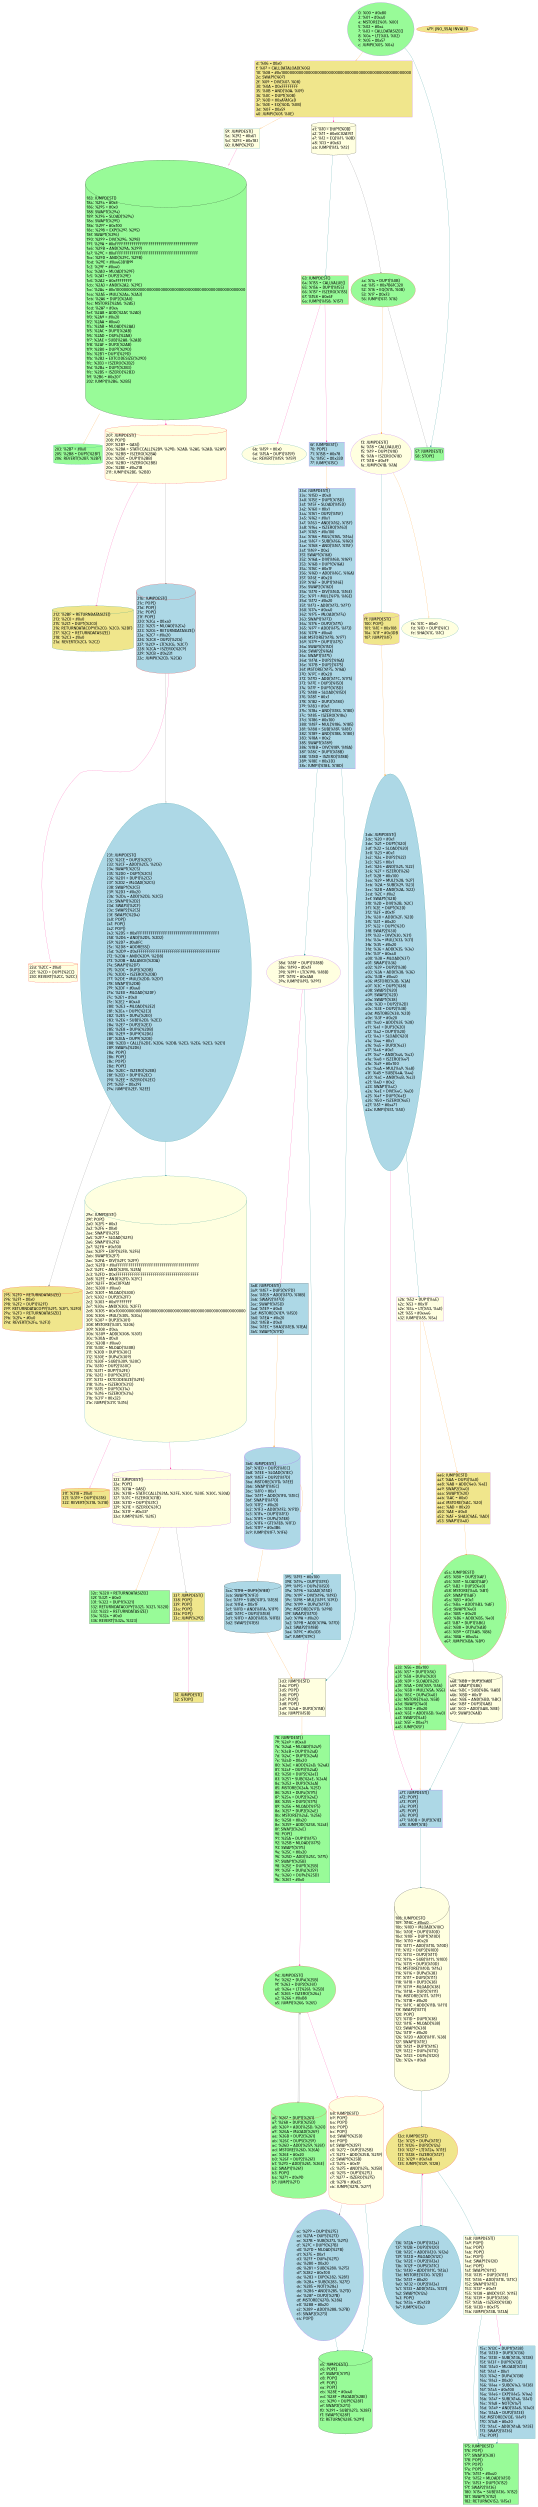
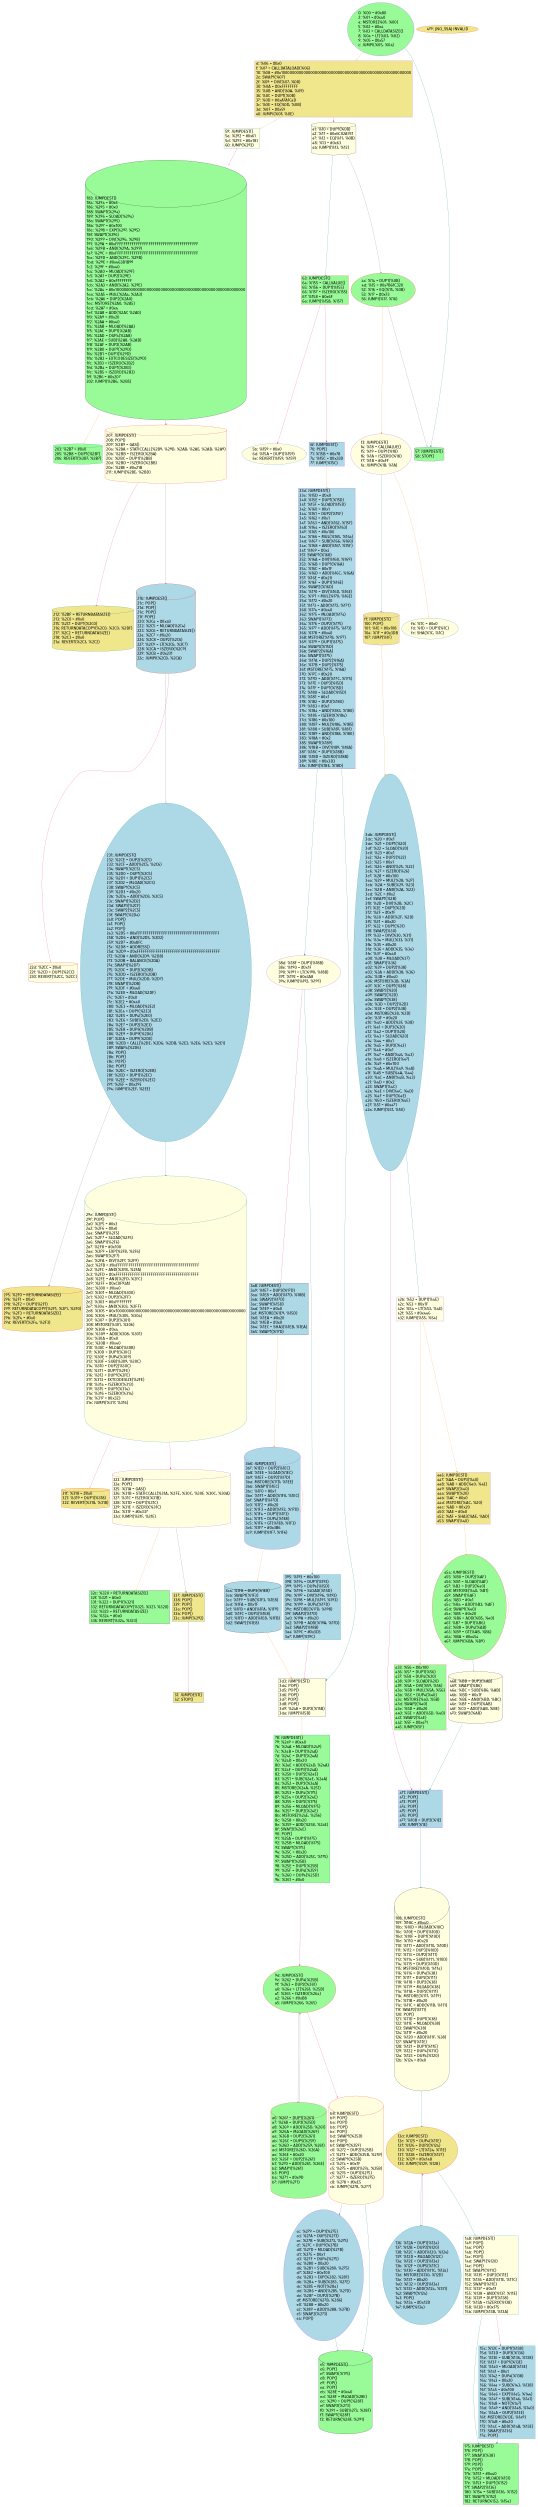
node "6b: %159 = #0x0 6d: %15A = DUP1(%159) 6e: REVERT(%159, %159)": label "6b: %159 = #0x0 6d: %15A = DUP1(%159) 6e: REVERT(%159, %159)" -> "5b: %159 = #0x0 6d: %15A = DUP1(%159) 6e: REVERT(%159, %159)"
